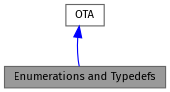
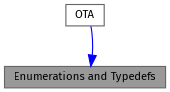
edge "Enumerations and Typedefs" -> "OTA": reversed
